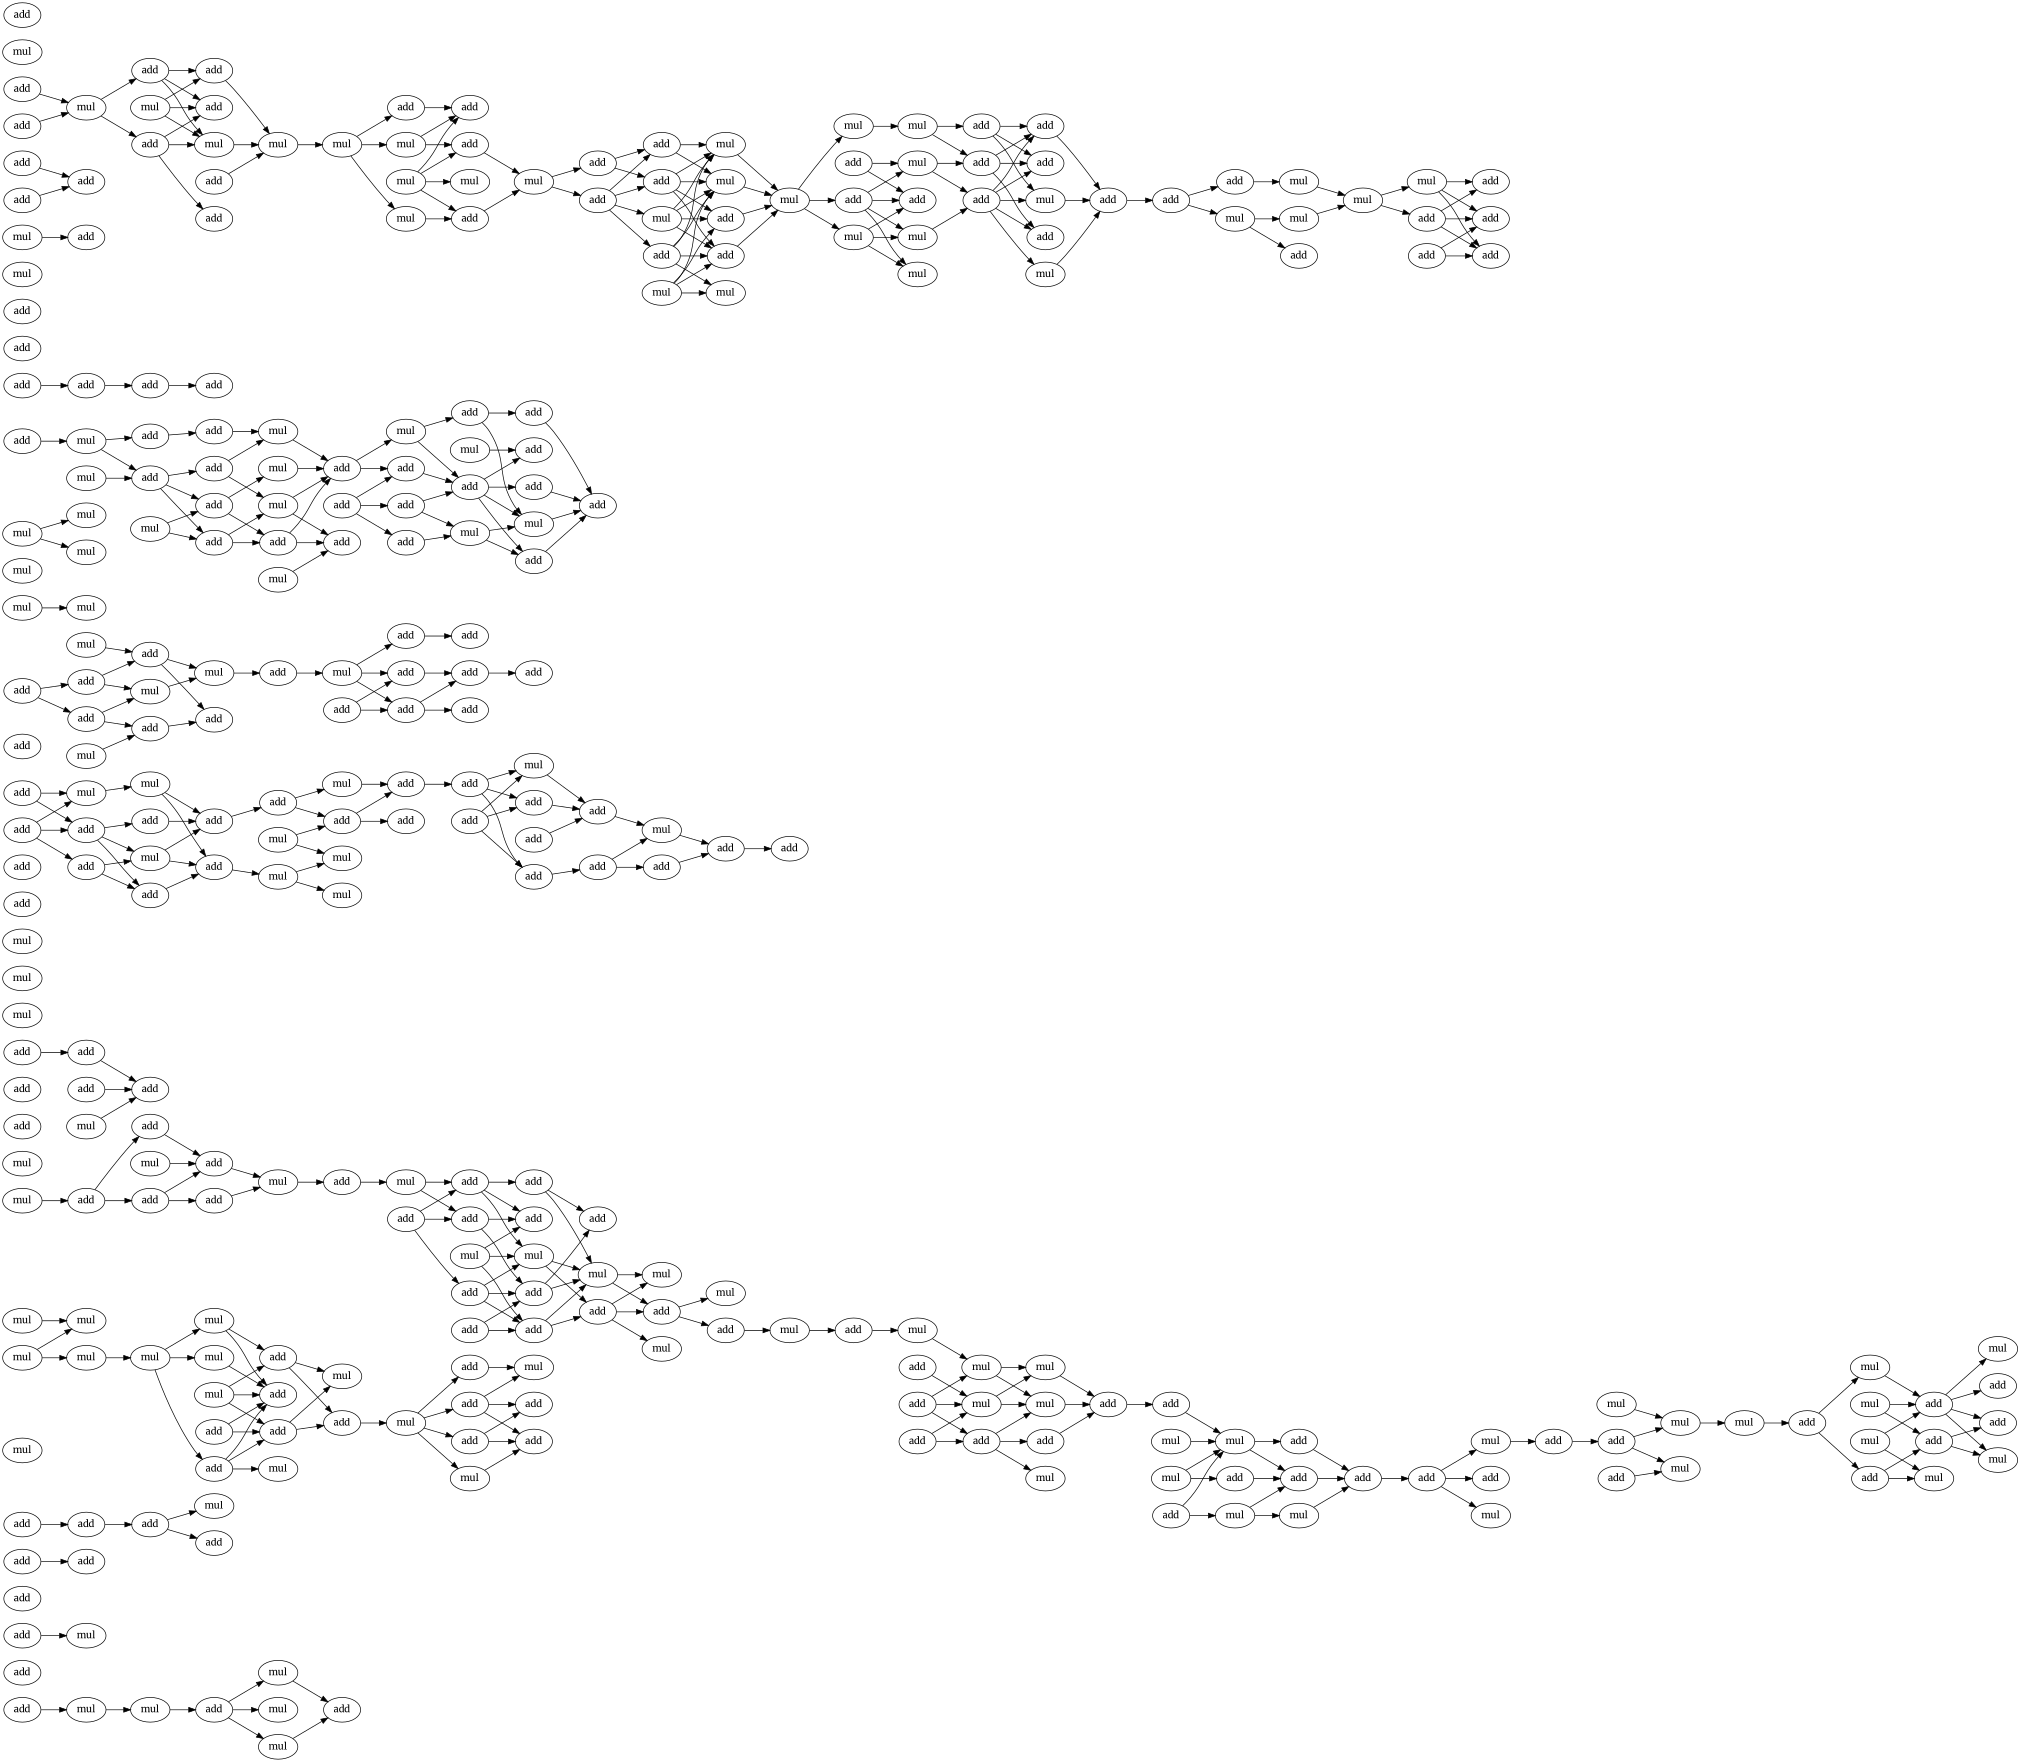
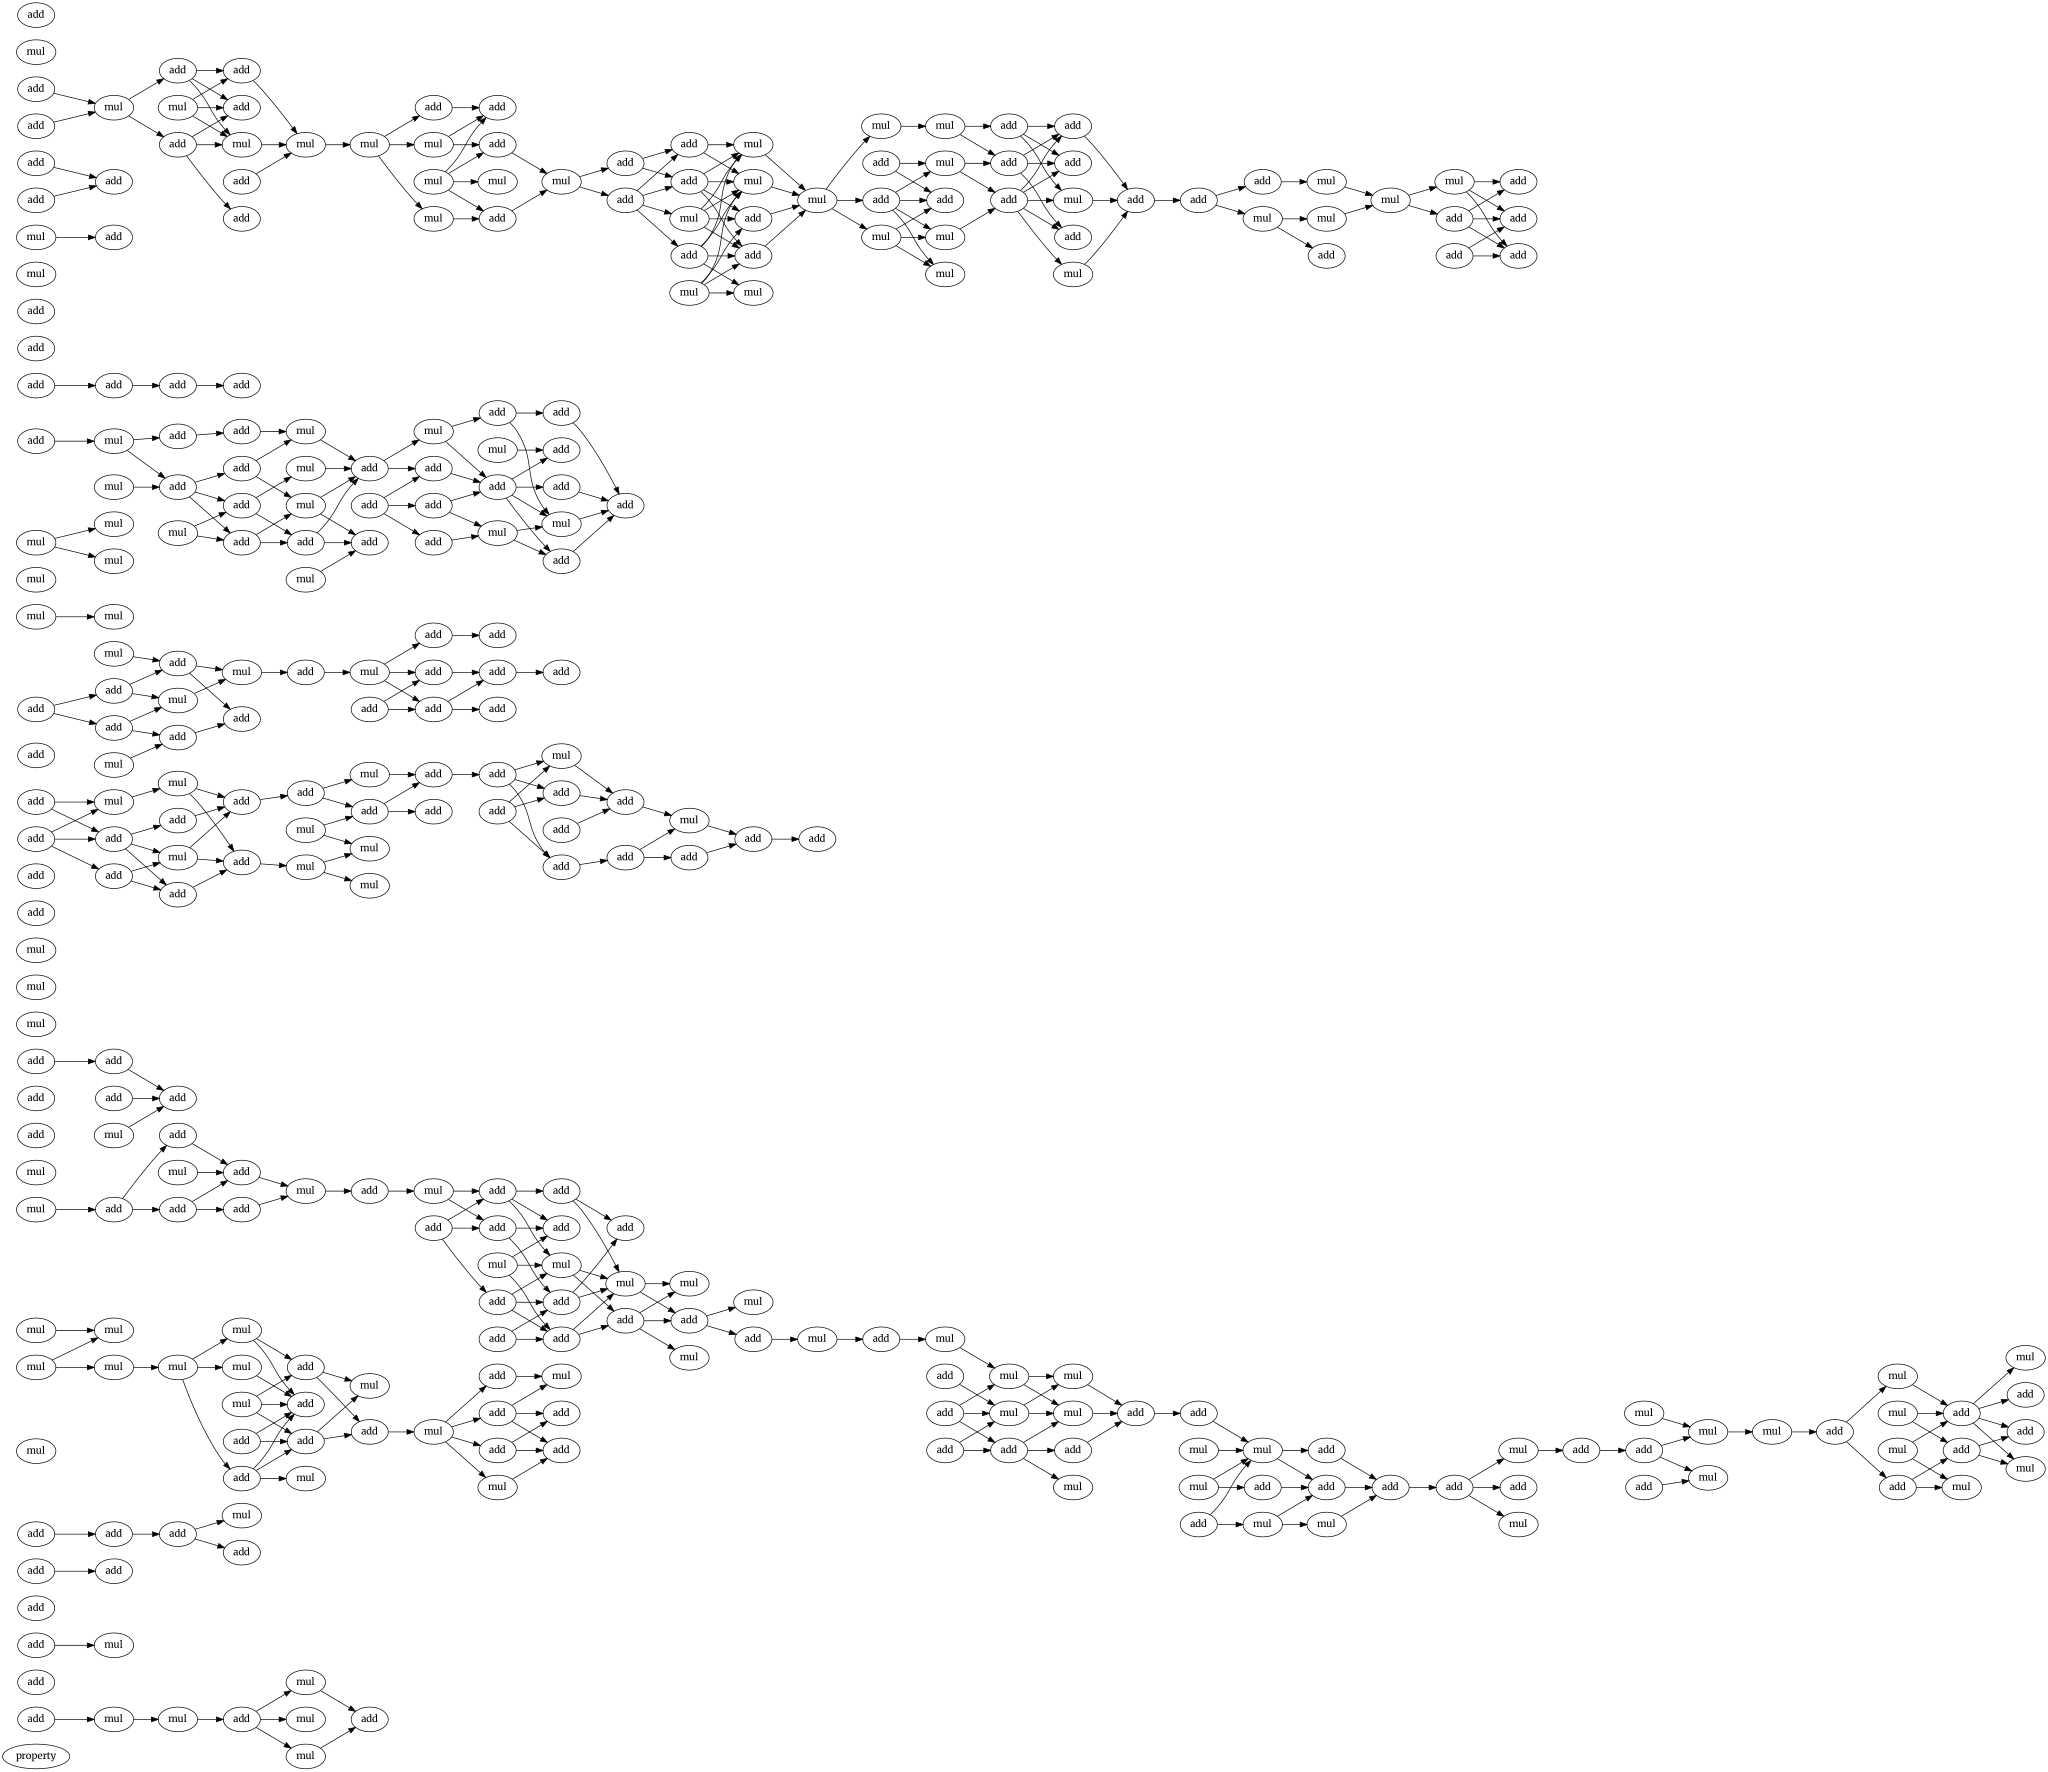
node "property": added
